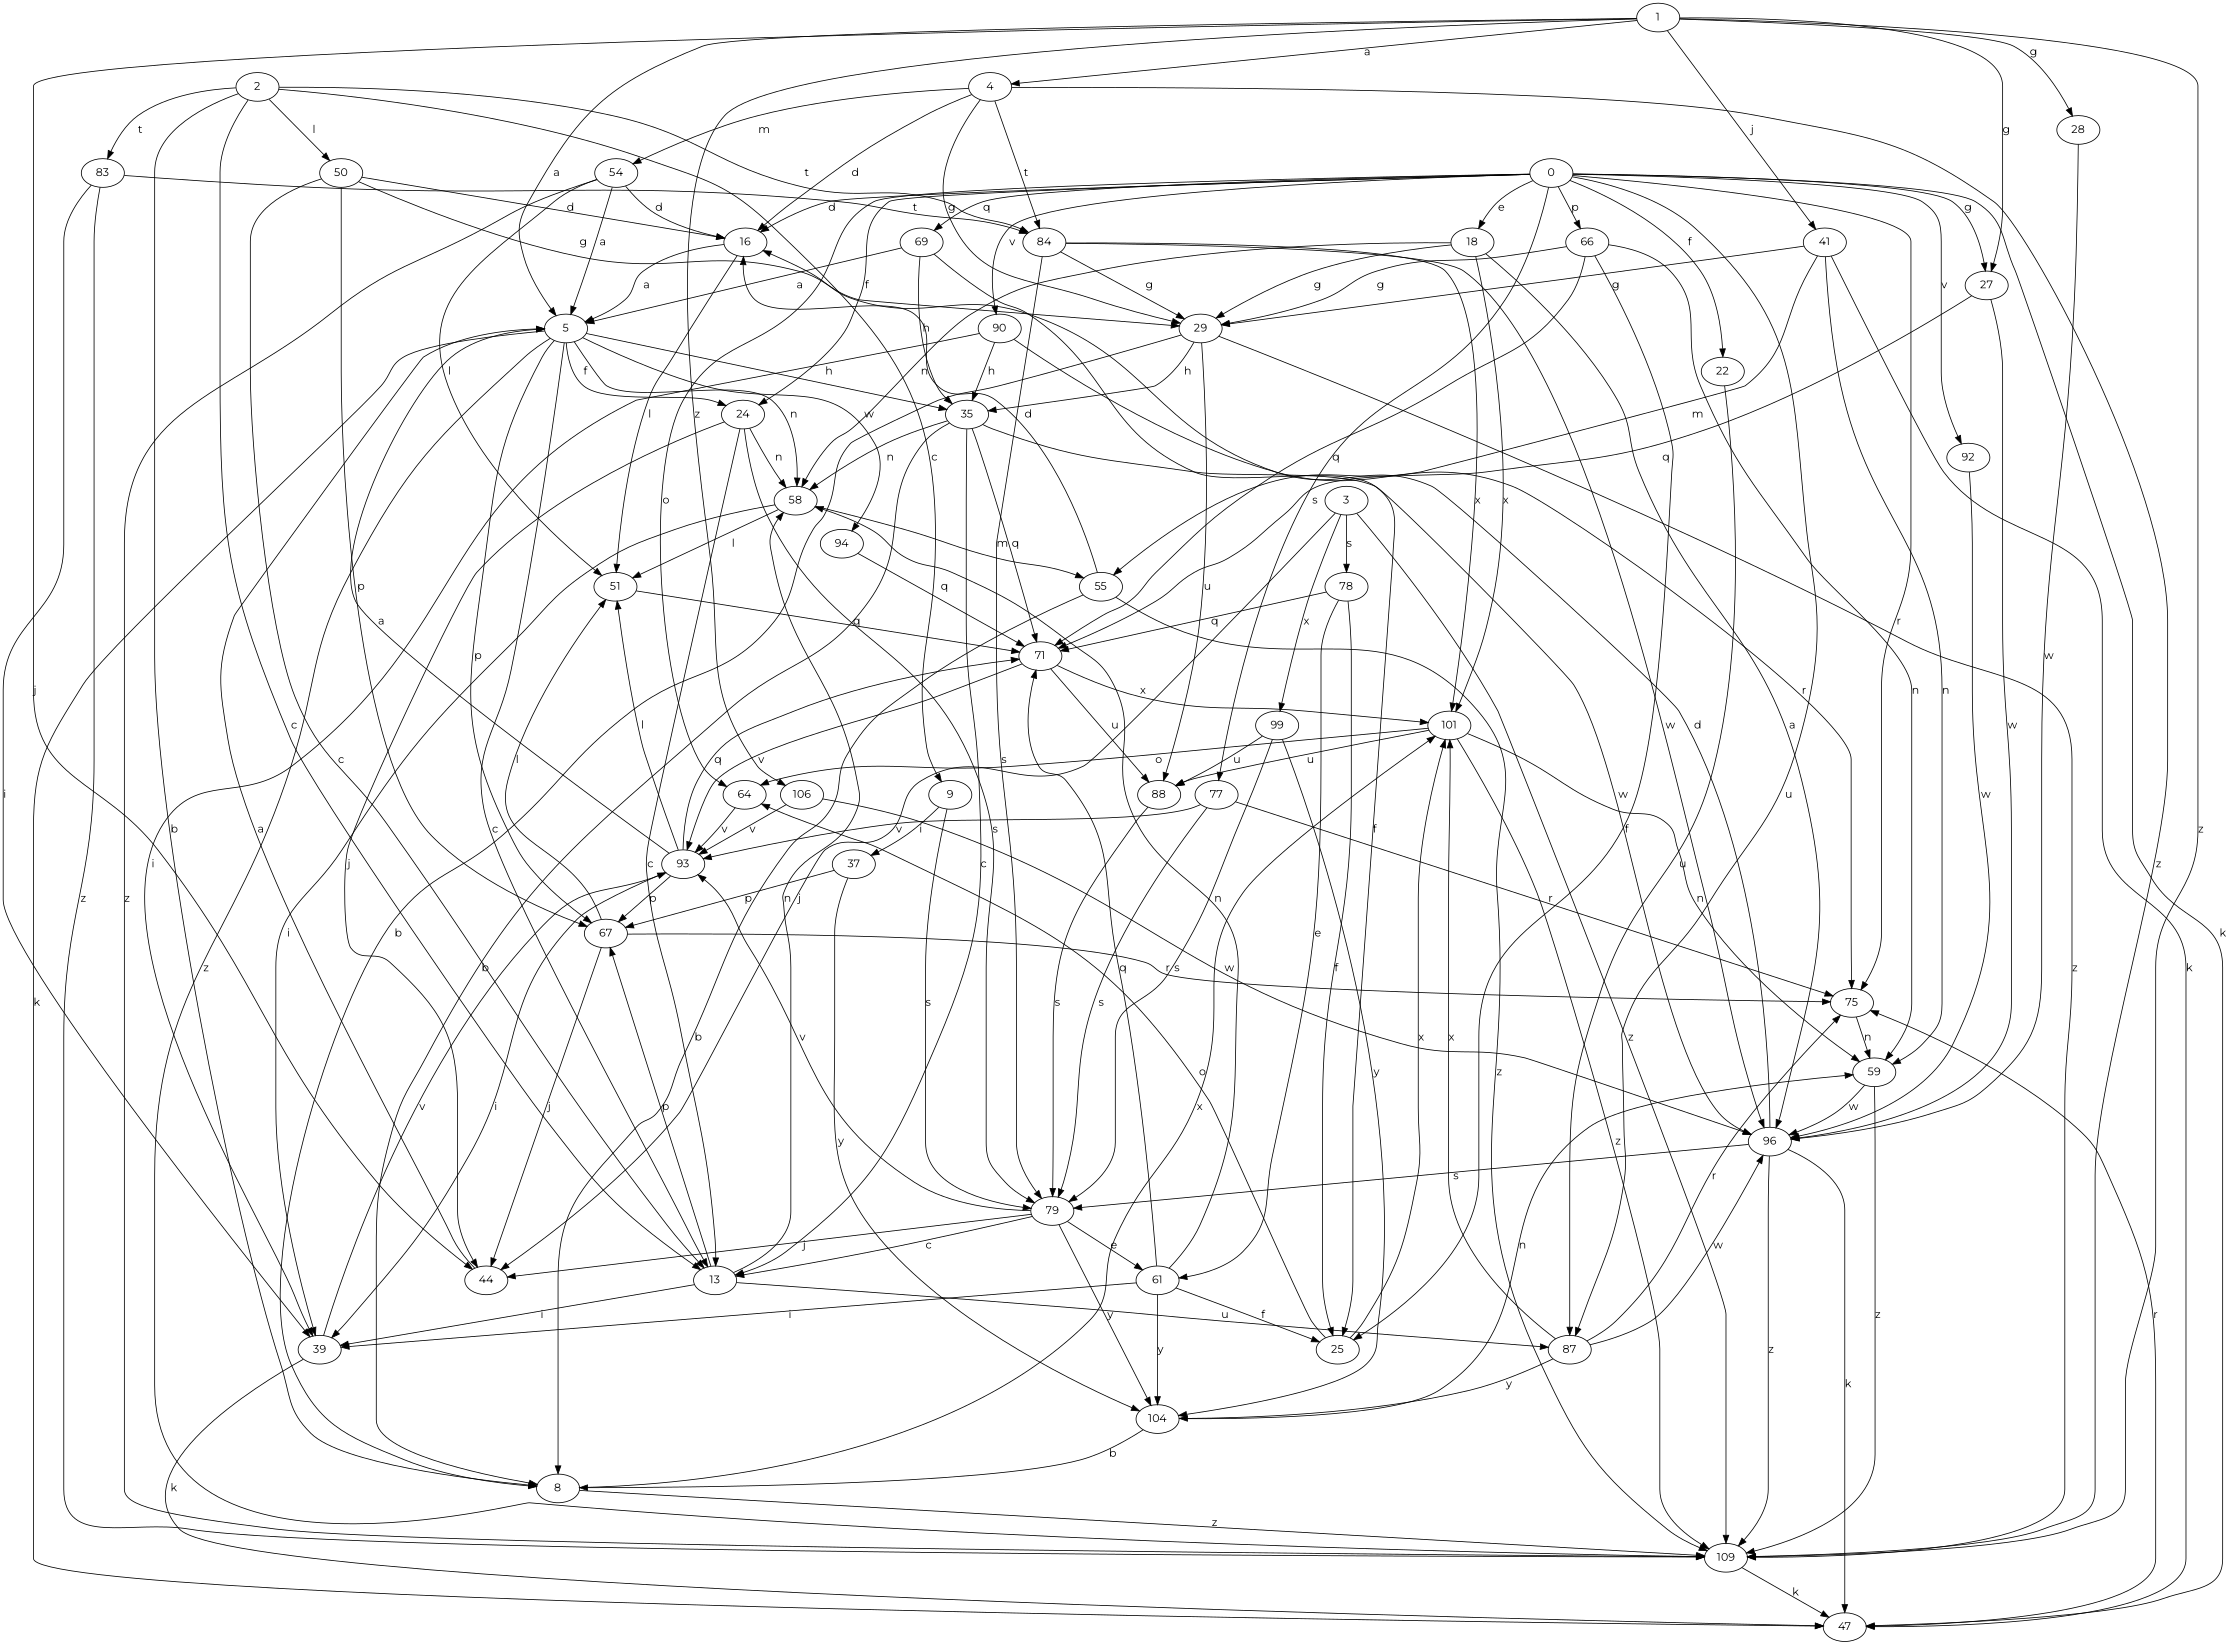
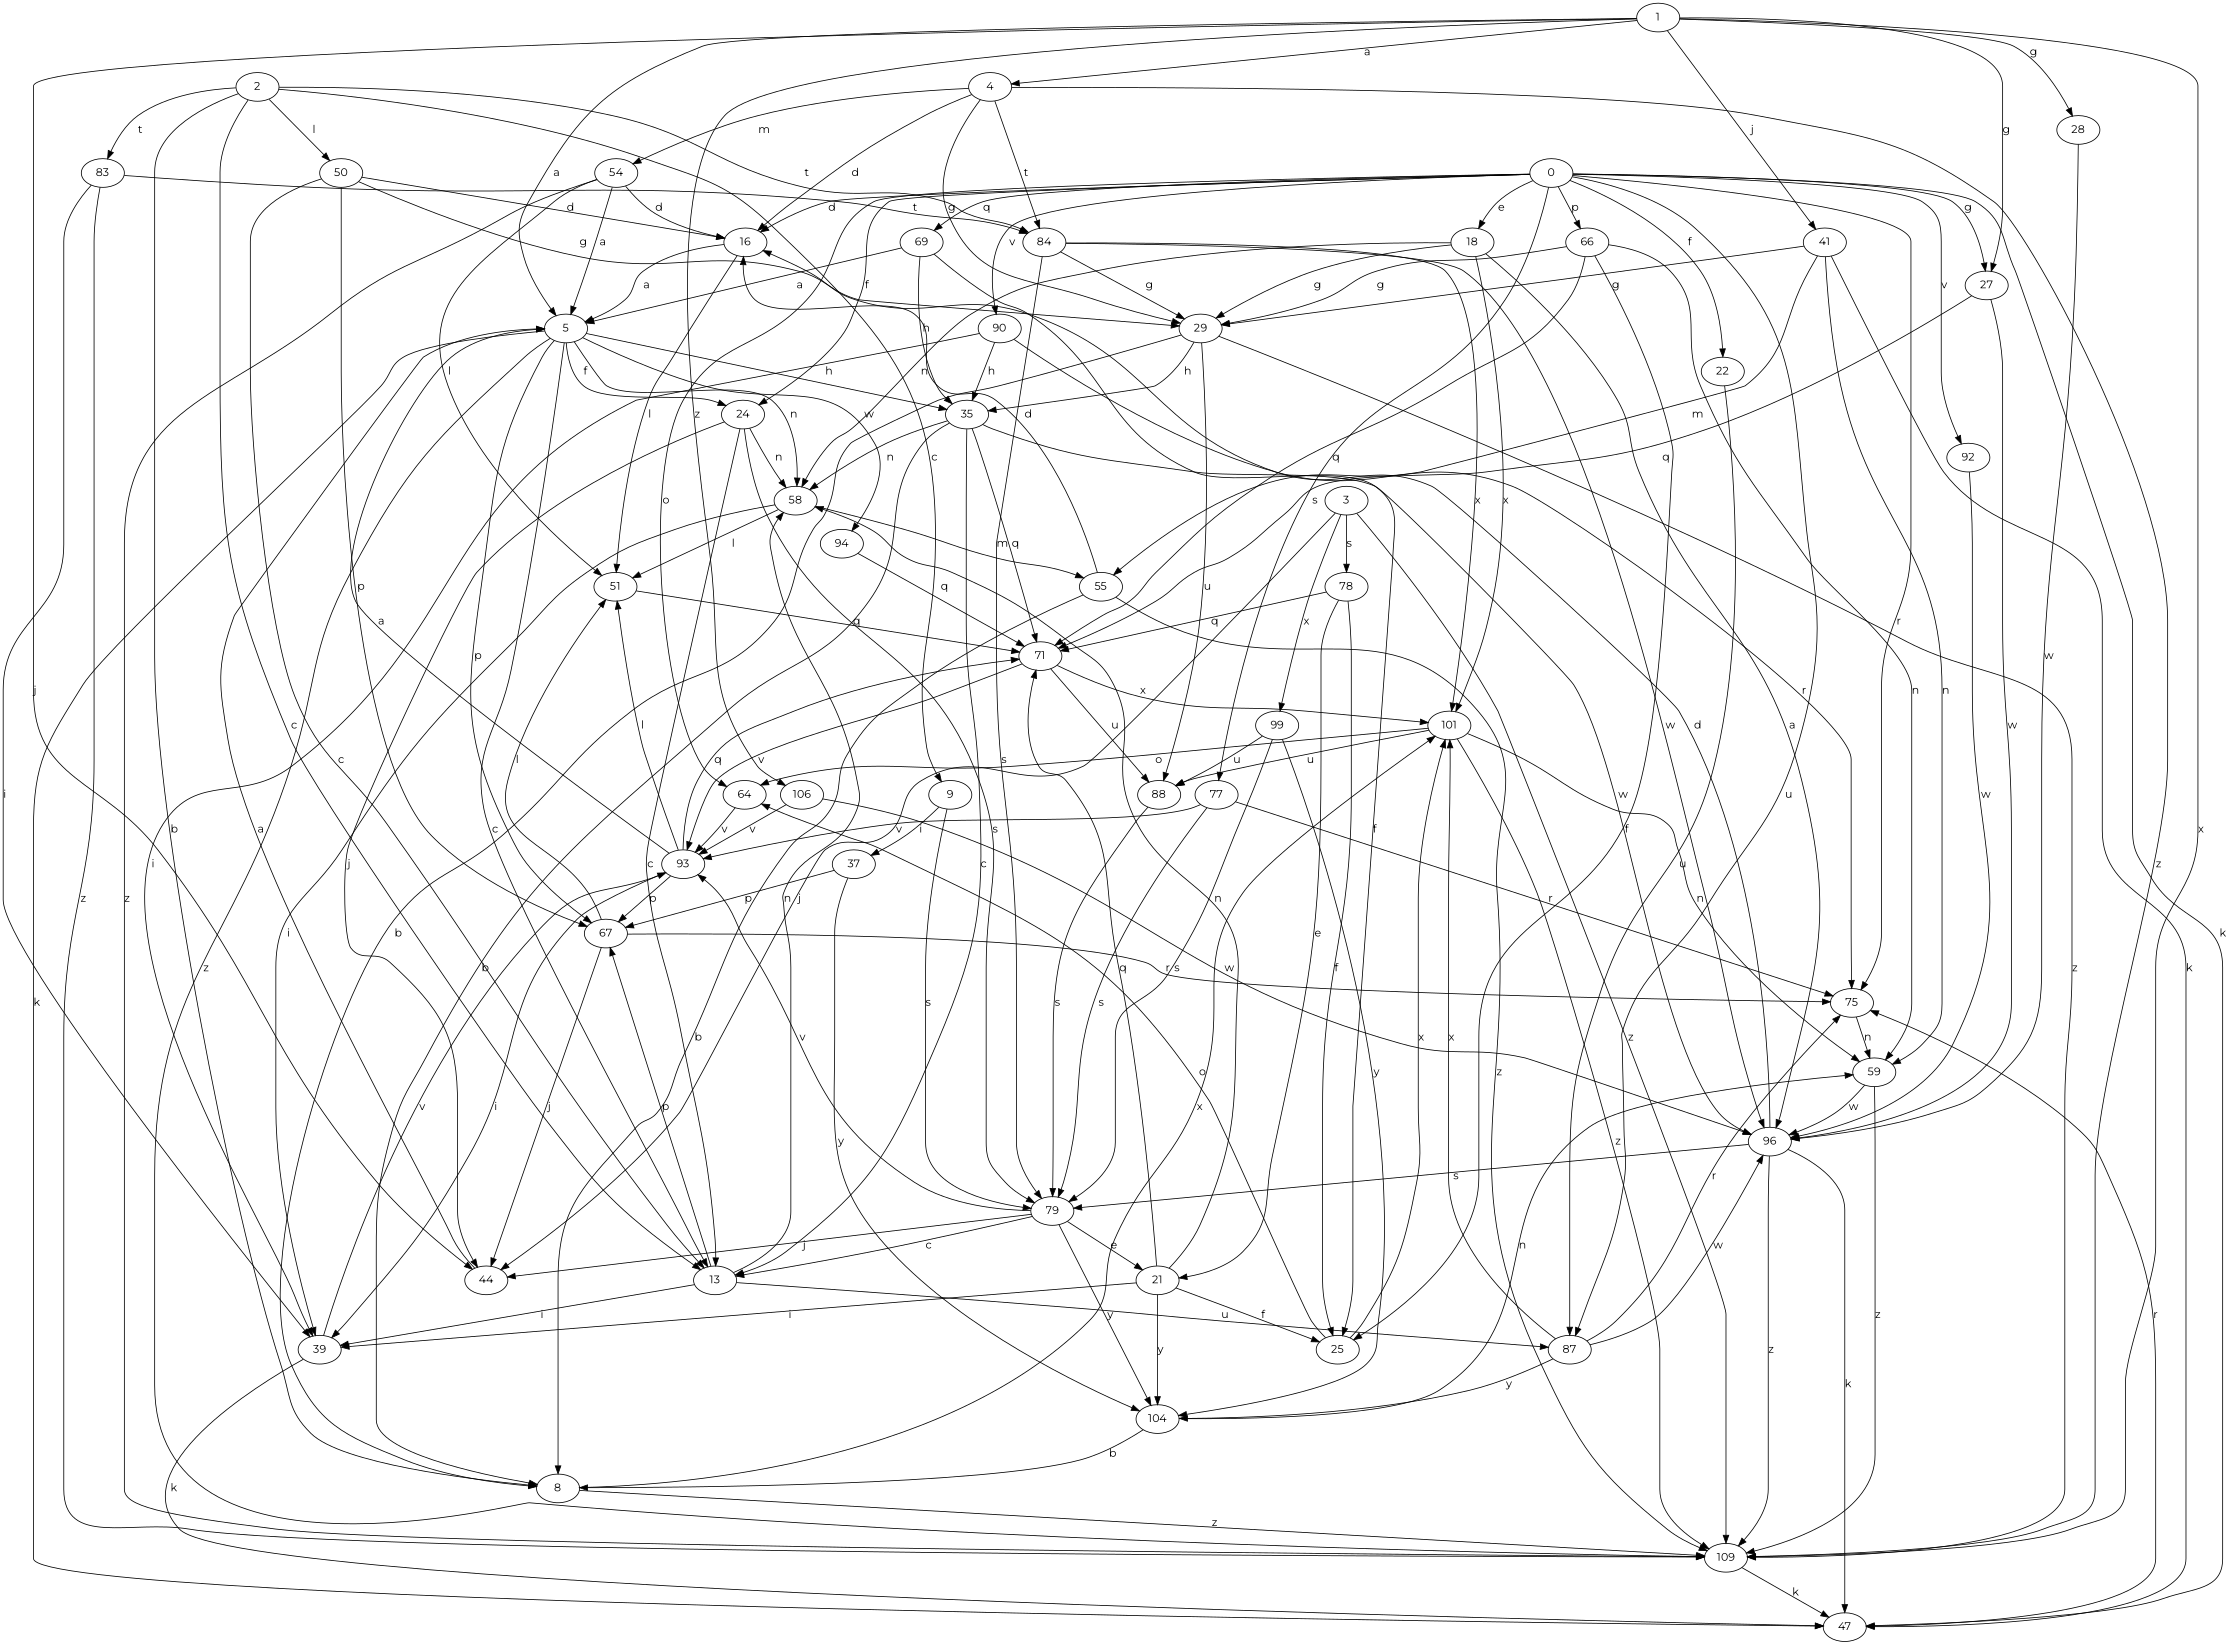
edge "1" -> "109": label "z" -> "x"
node "61": label "61" -> "21"
